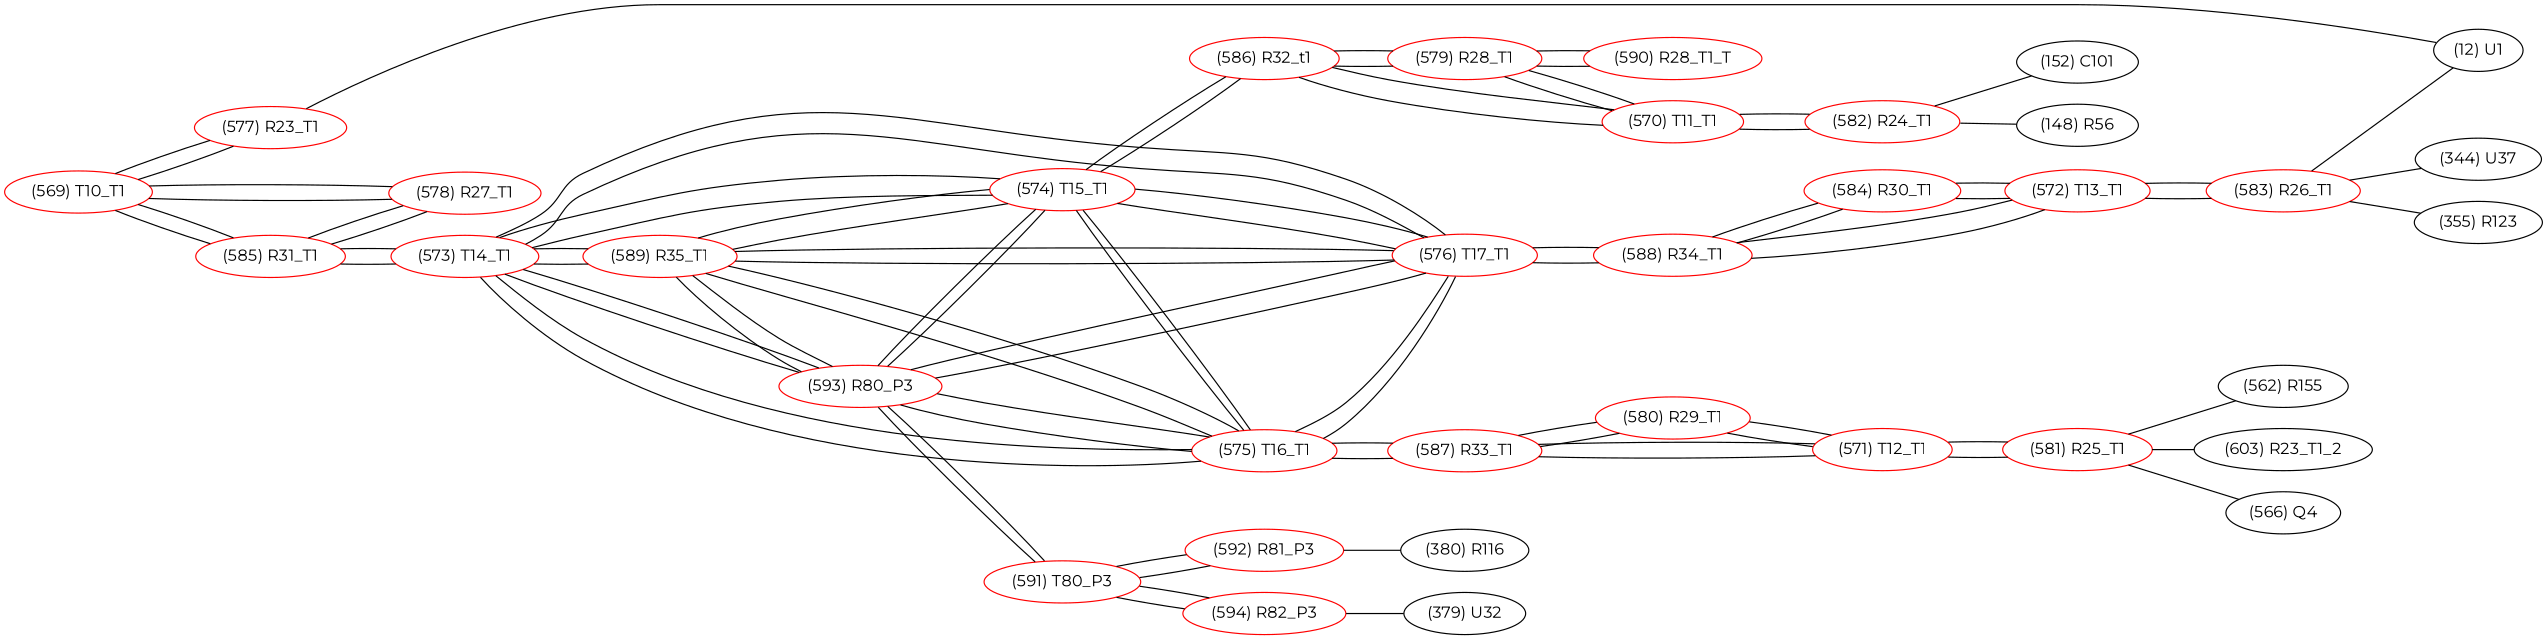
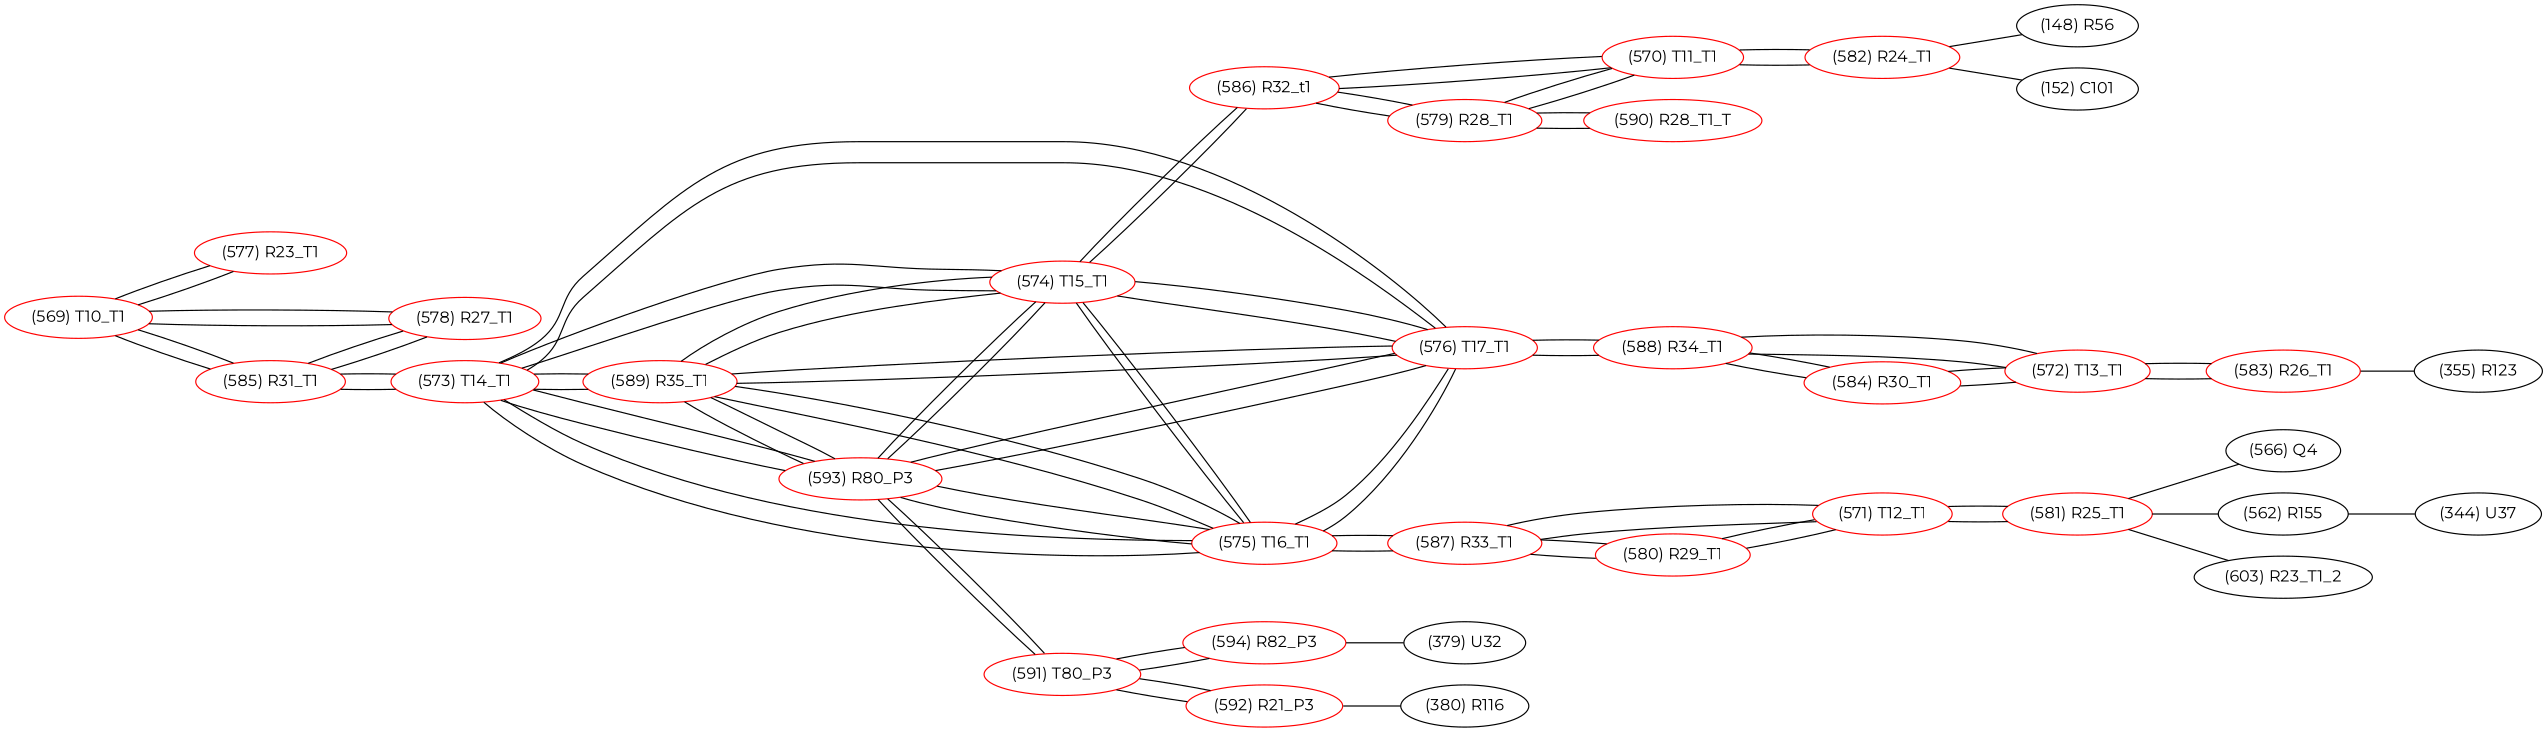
node "(12) U1": removed
edge "(344) U37" -- "(583) R26_T1": now "(344) U37" -- "(562) R155"
node "(592) R81_P3": label "(592) R81_P3" -> "(592) R21_P3"
